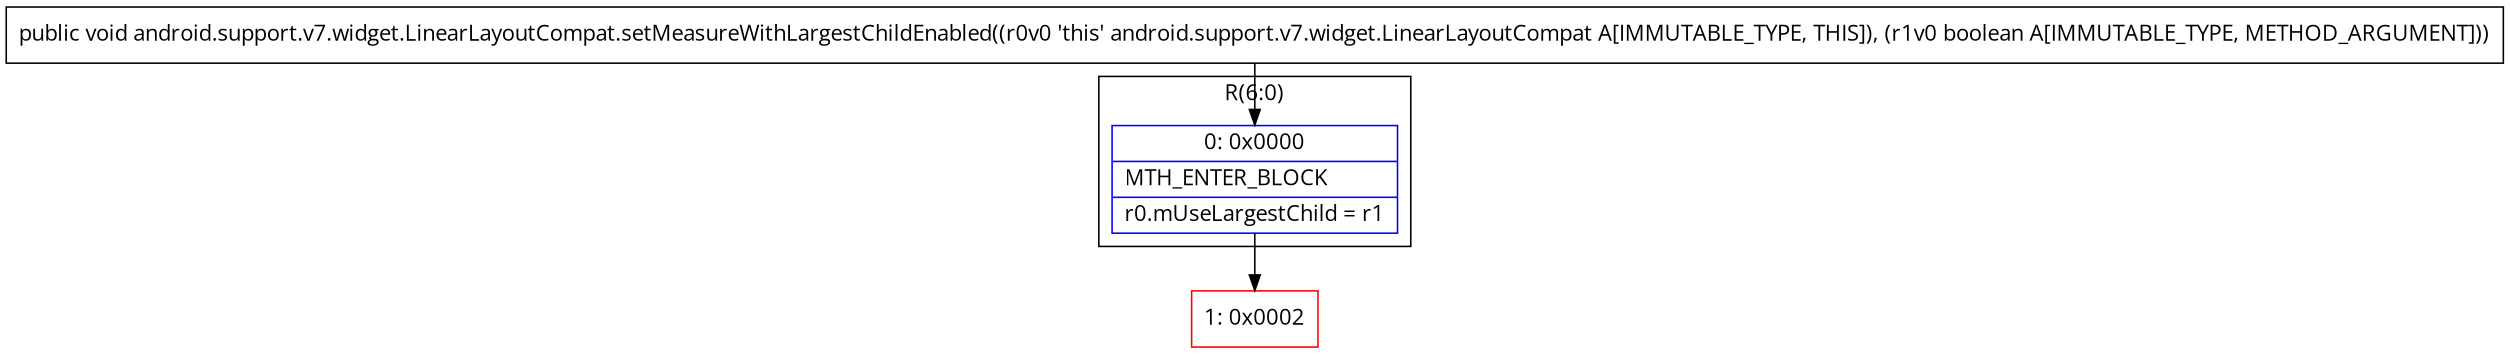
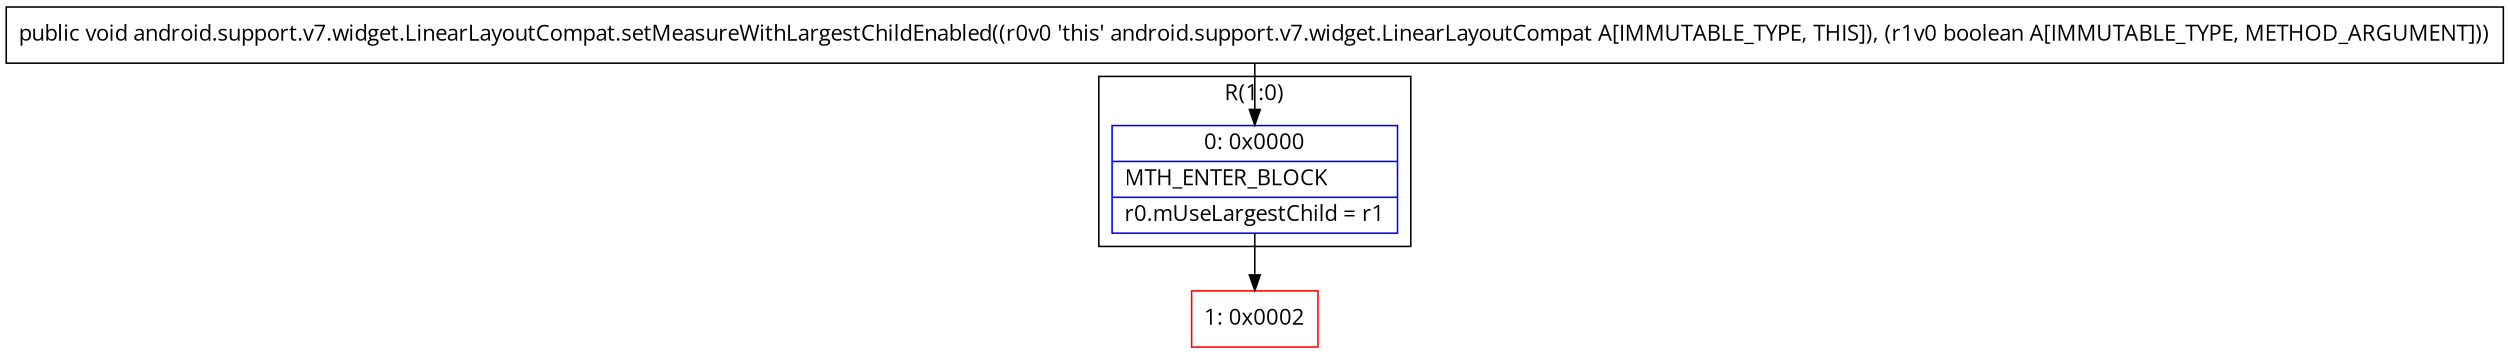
cluster "R(6:0)": label "R(6:0)" -> "R(1:0)"
